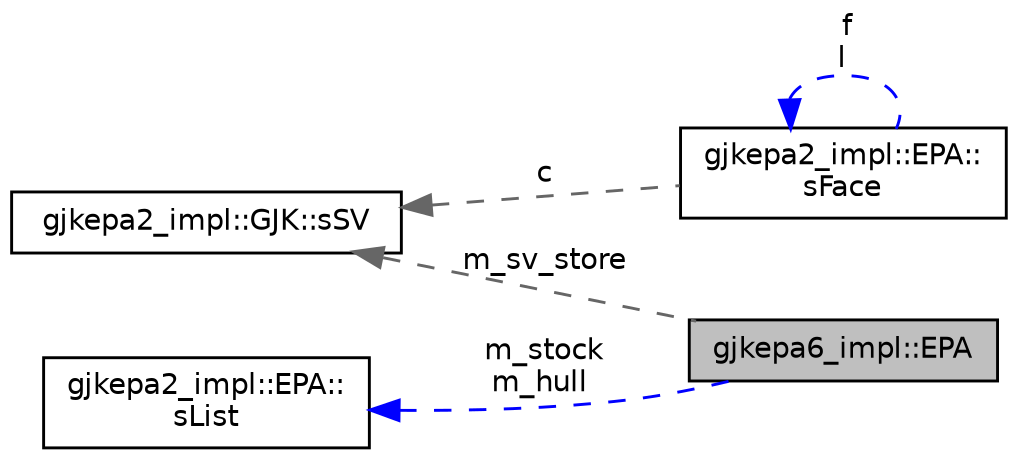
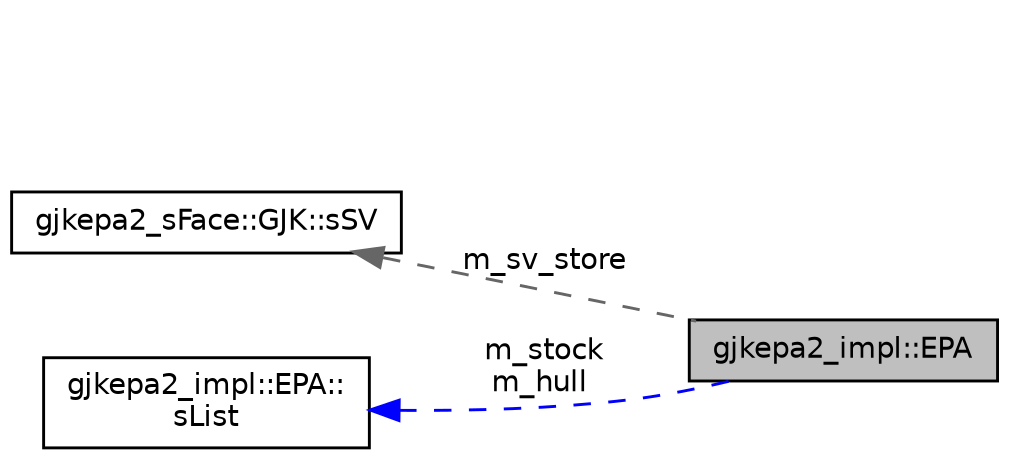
node "gjkepa2_impl::EPA:: sFace": removed
node "gjkepa2_impl::GJK::sSV": label "gjkepa2_impl::GJK::sSV" -> "gjkepa2_sFace::GJK::sSV"
node "gjkepa6_impl::EPA": label "gjkepa6_impl::EPA" -> "gjkepa2_impl::EPA"
